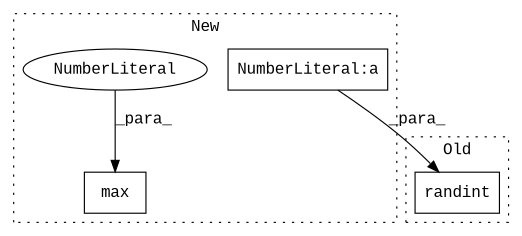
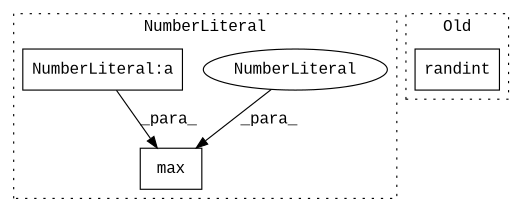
cluster "New": label "New" -> "NumberLiteral"
edge "NumberLiteral:a" -> "randint": now "NumberLiteral:a" -> "max"
